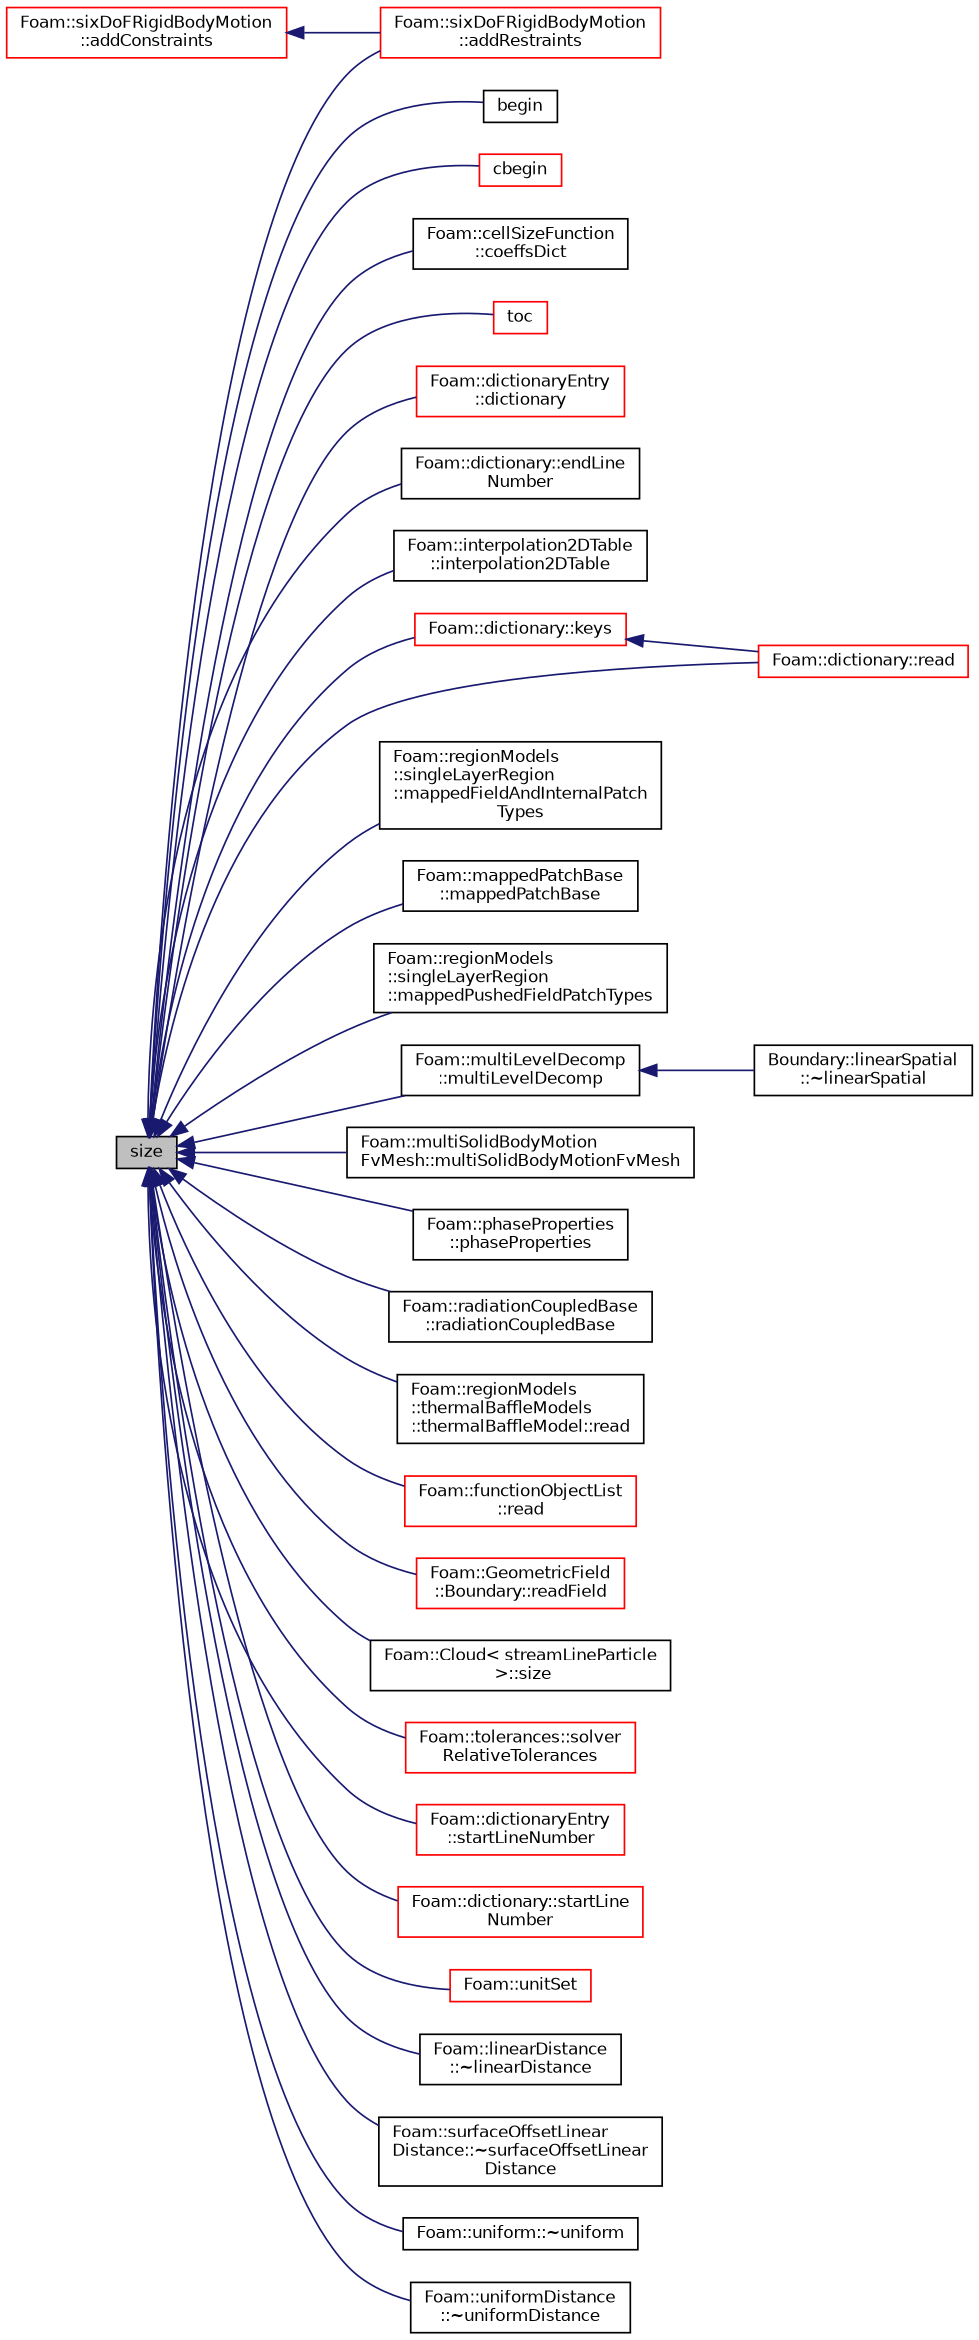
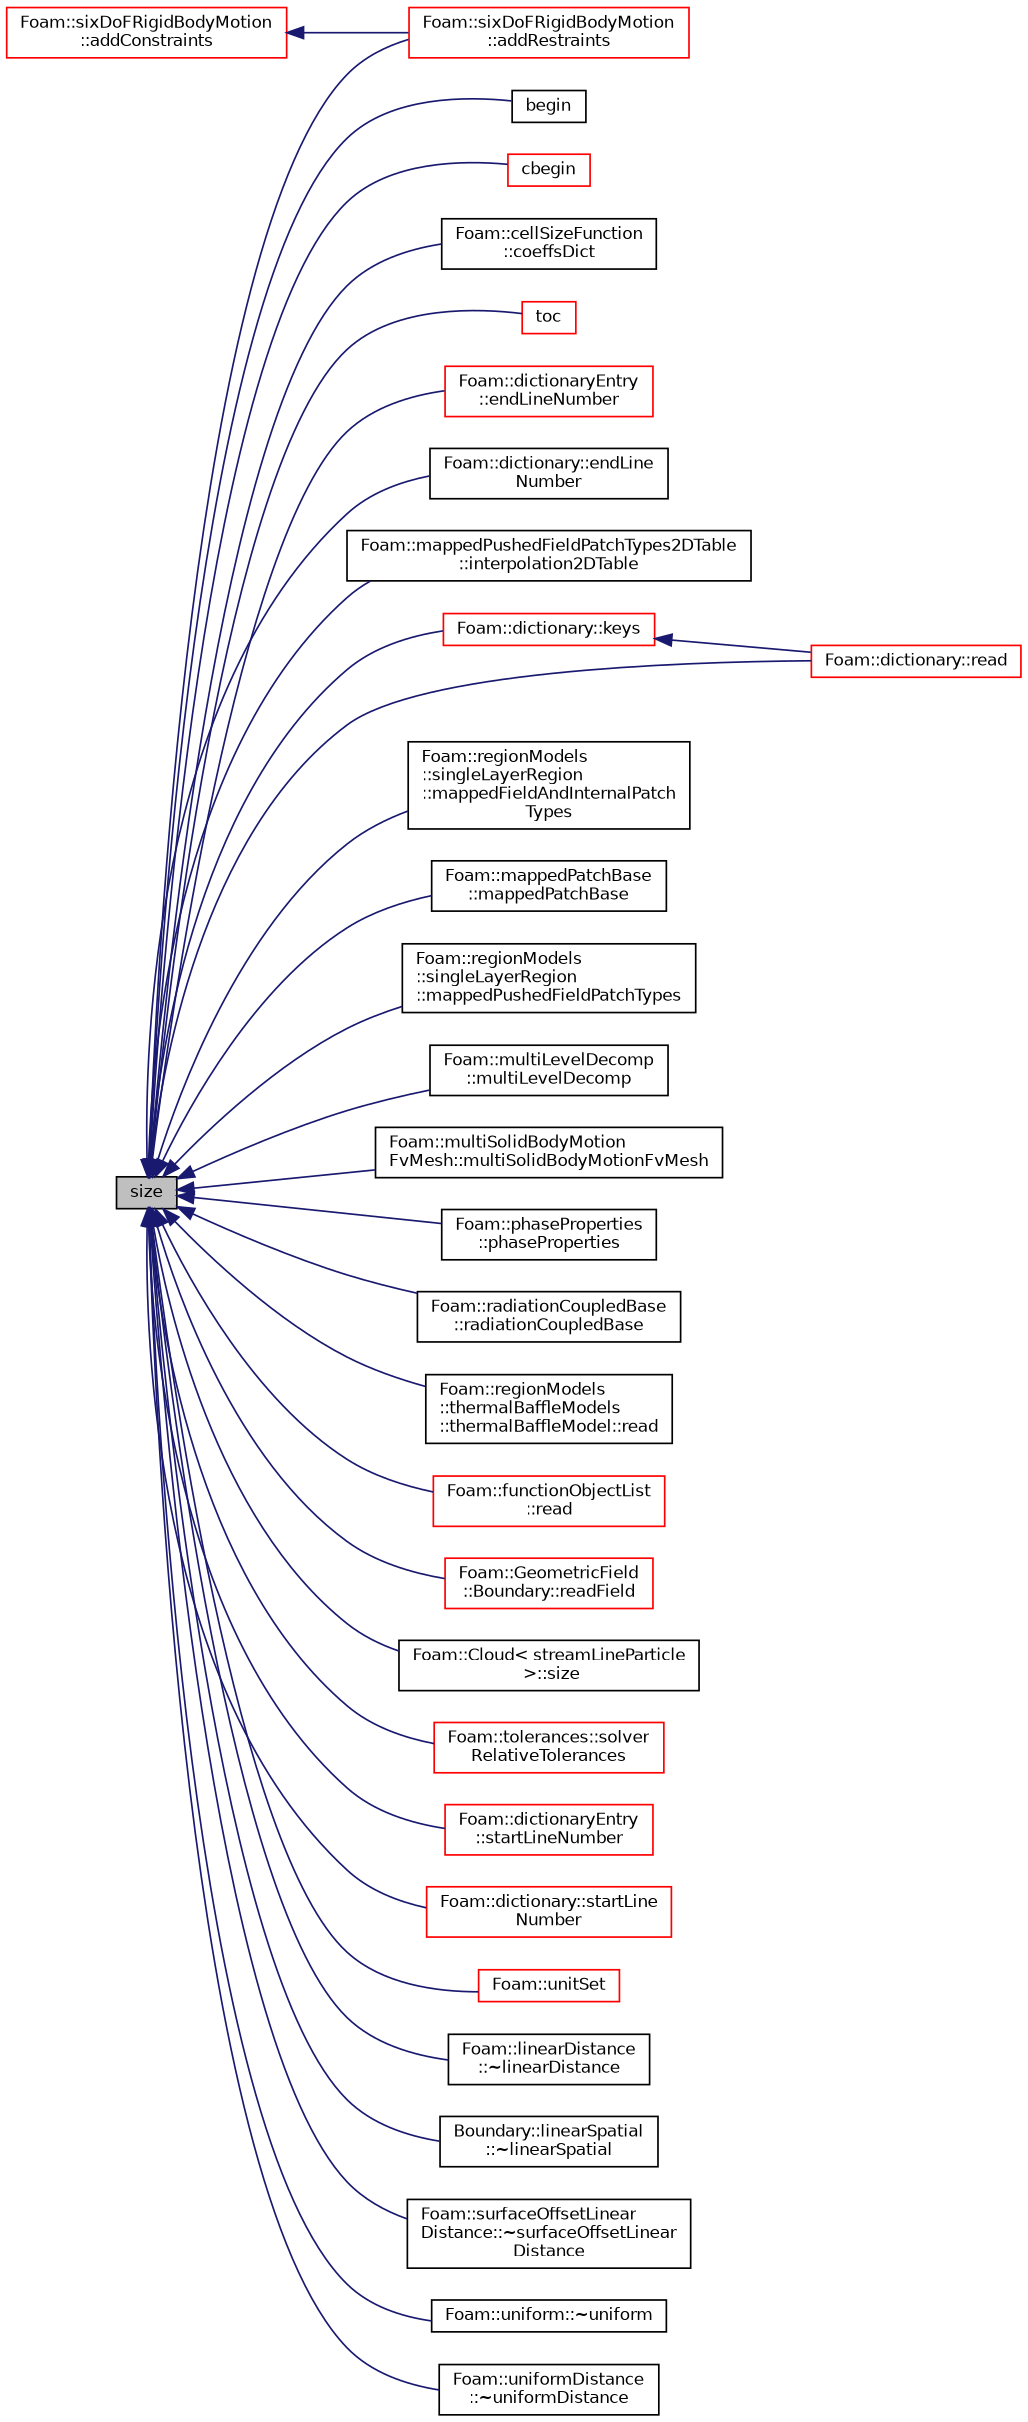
node "Foam::dictionaryEntry ::dictionary": label "Foam::dictionaryEntry ::dictionary" -> "Foam::dictionaryEntry ::endLineNumber"
node "Foam::interpolation2DTable ::interpolation2DTable": label "Foam::interpolation2DTable ::interpolation2DTable" -> "Foam::mappedPushedFieldPatchTypes2DTable ::interpolation2DTable"
edge "Boundary::linearSpatial ::~linearSpatial" -> "Foam::multiLevelDecomp ::multiLevelDecomp": now "Boundary::linearSpatial ::~linearSpatial" -> "size"
